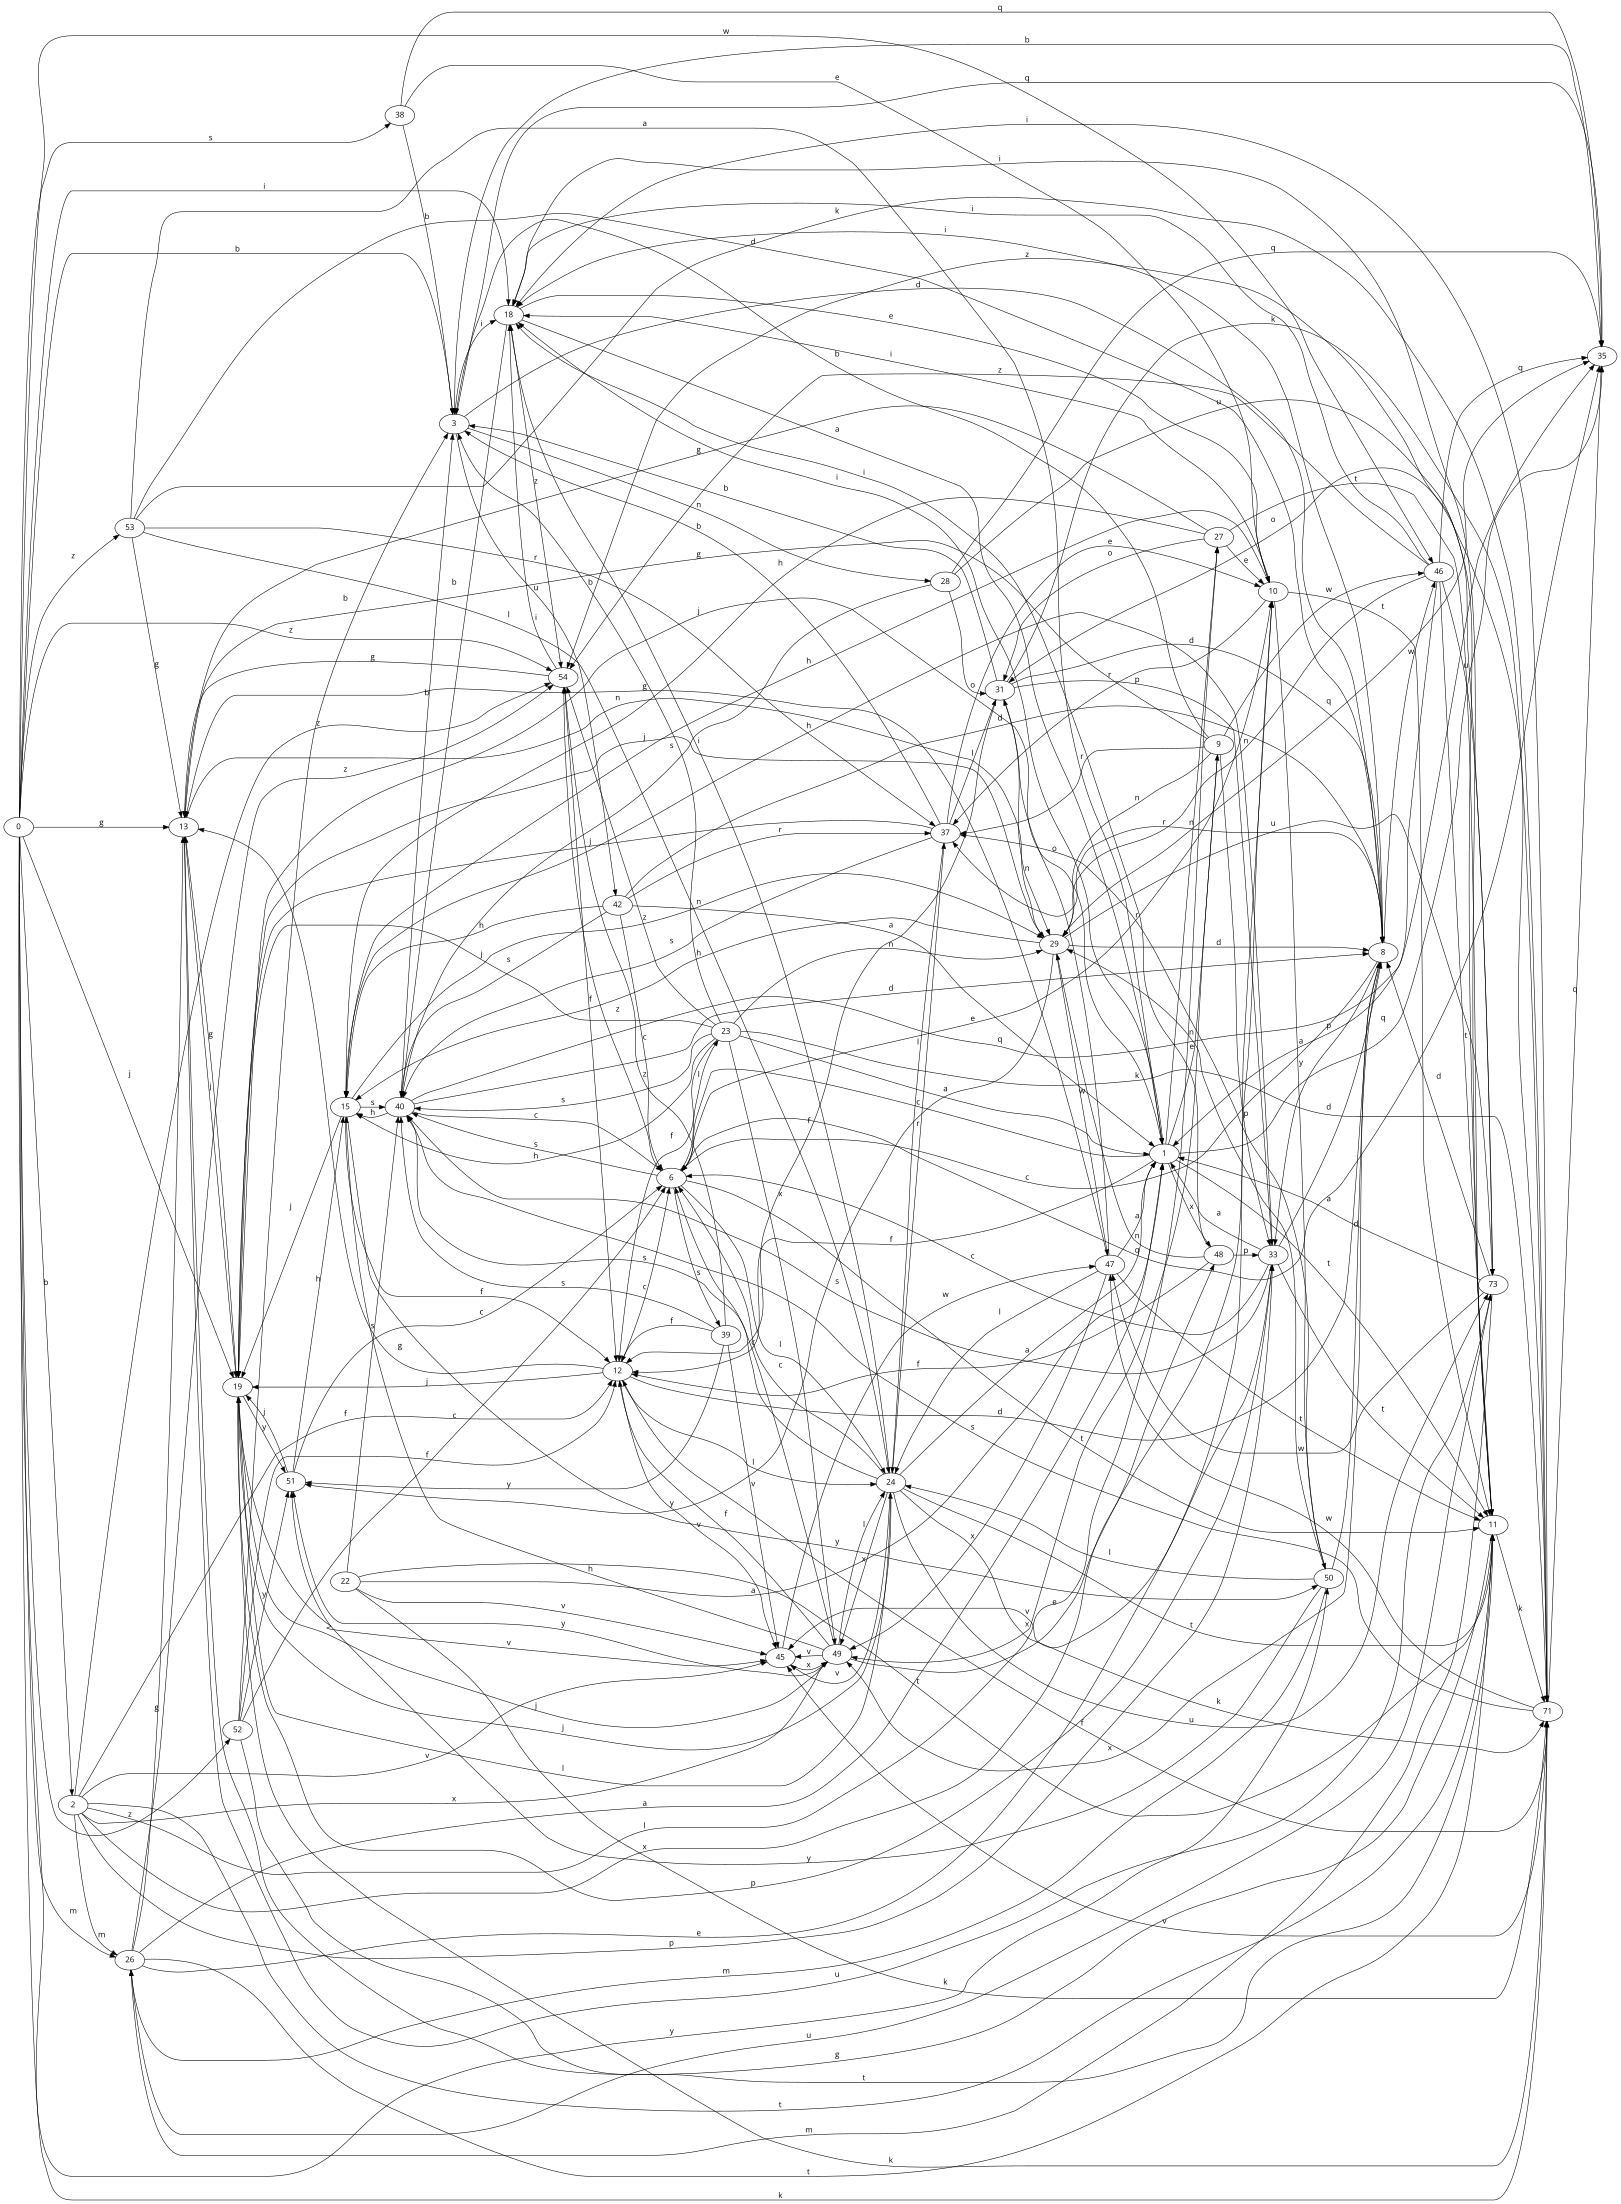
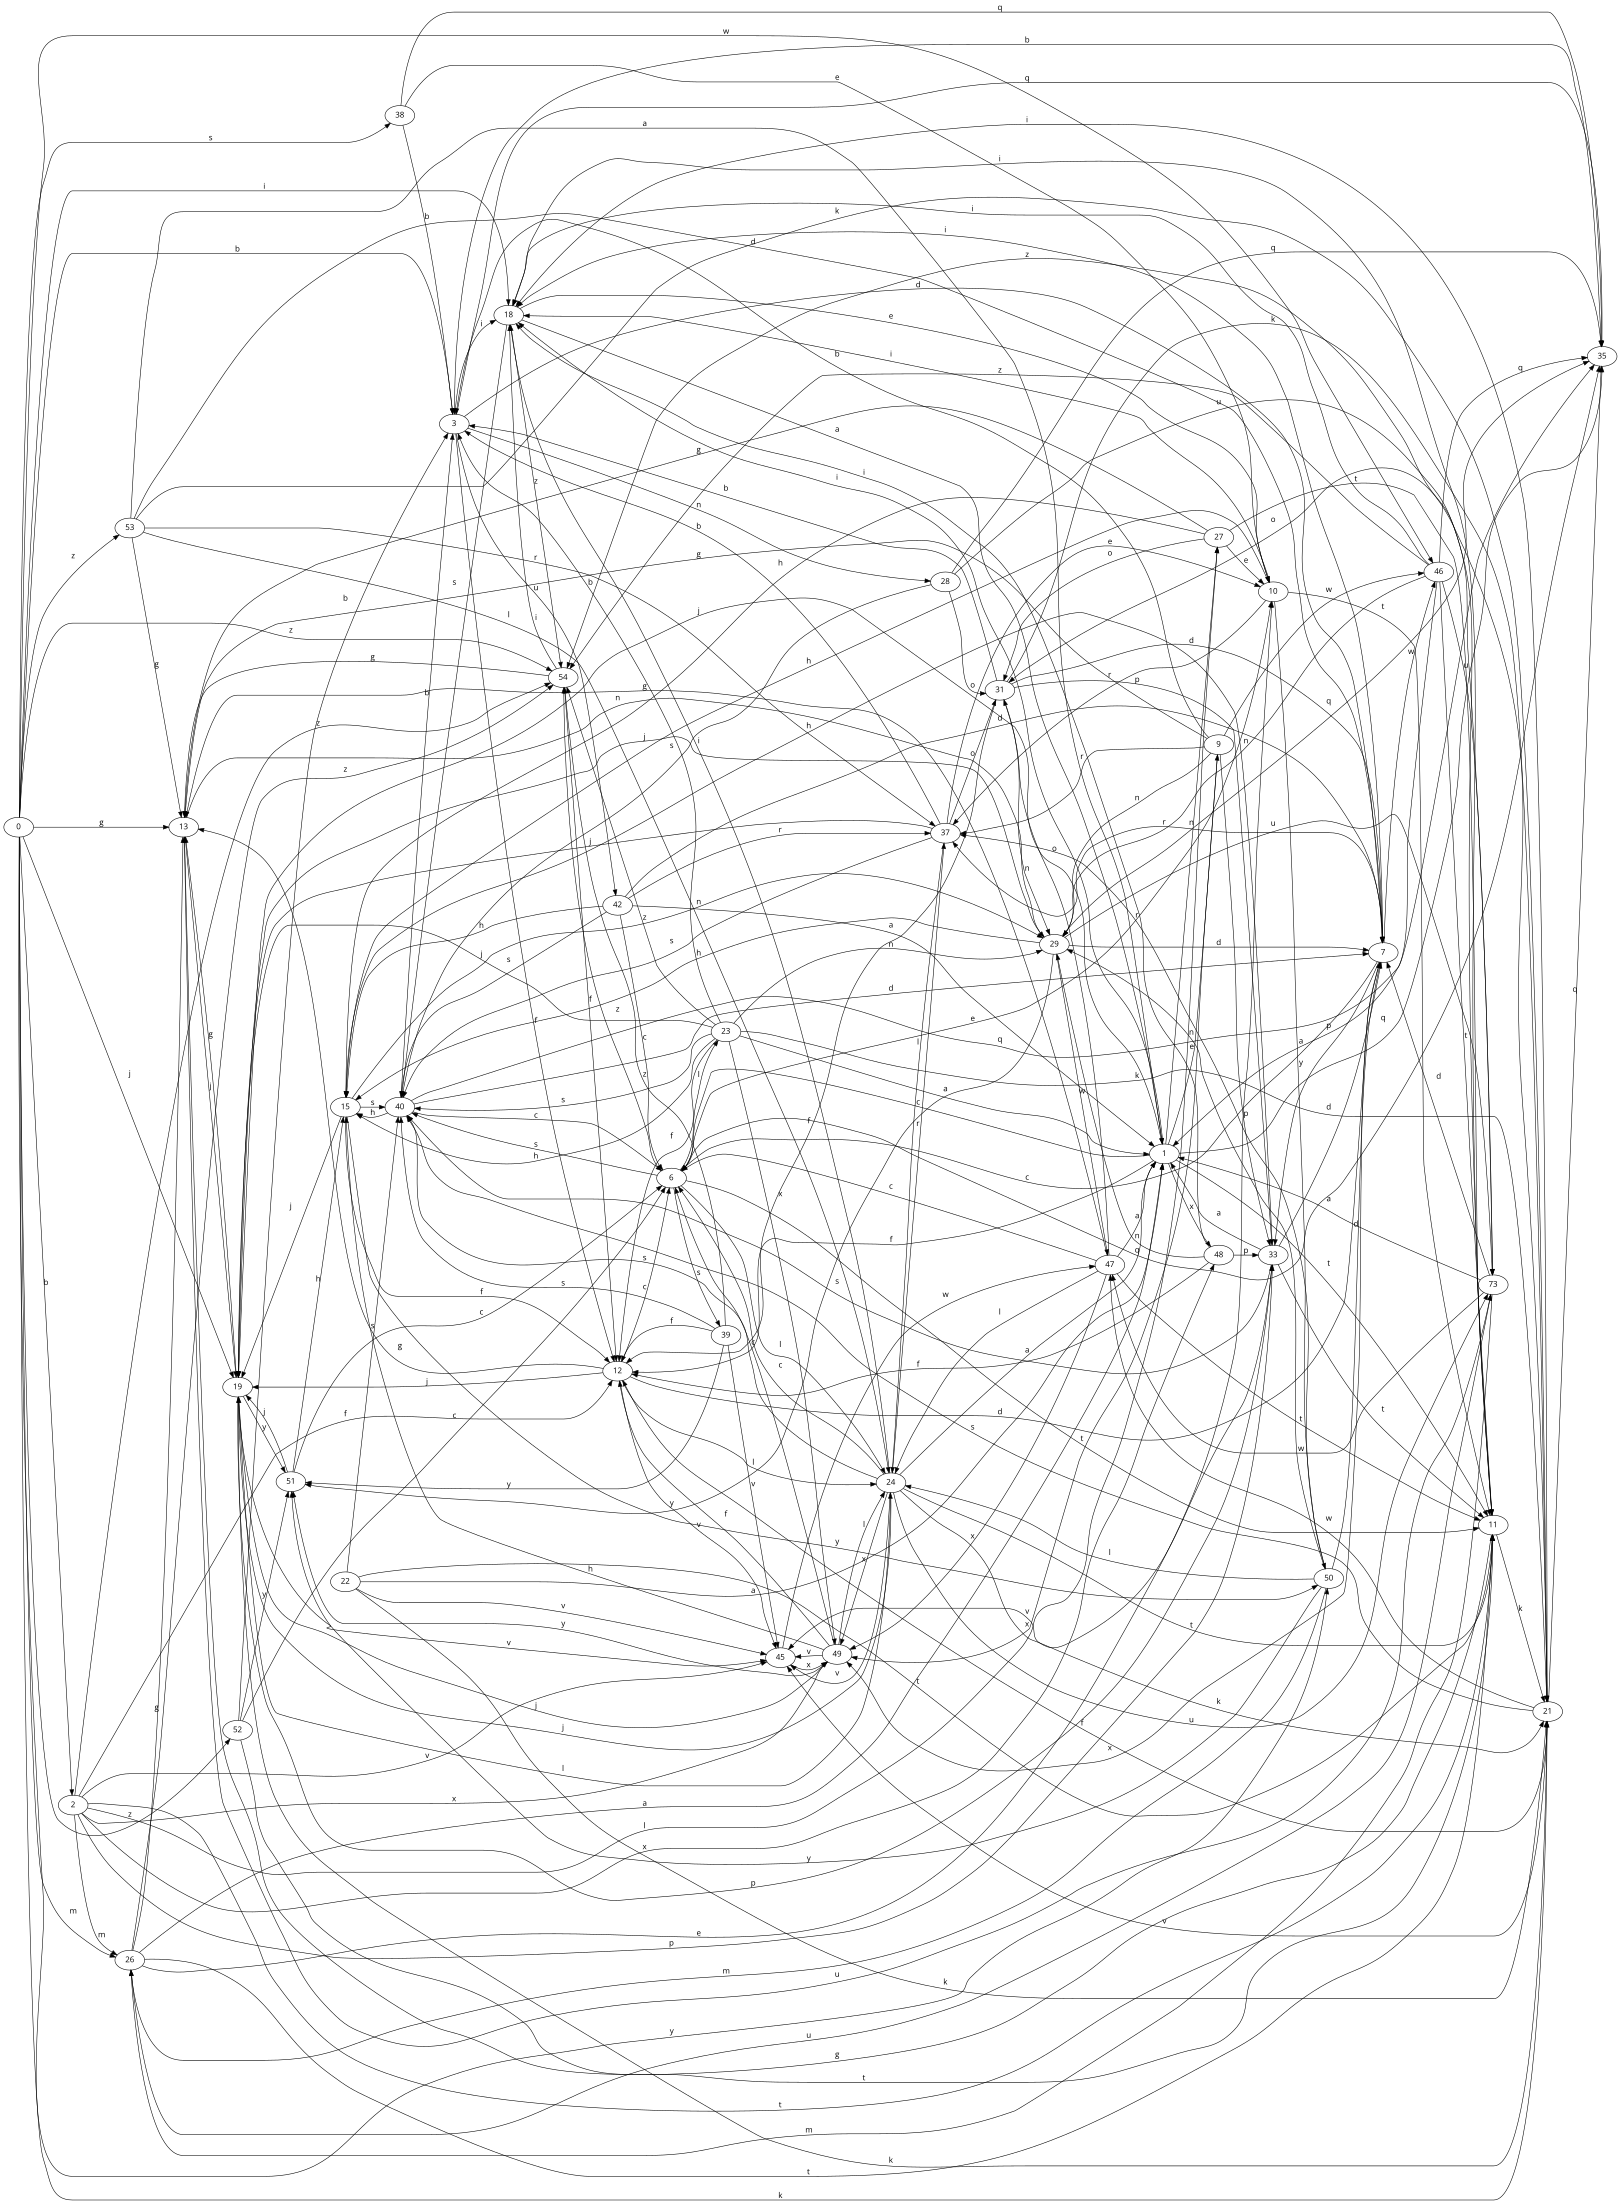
edge "18" -> "40": label "b" -> "s"
edge "37" -> "31": label "l" -> "o"
node "8": label "8" -> "7"
edge "49" -> "10": removed, label "e"
edge "33" -> "6": now "47" -> "6"
edge "52" -> "12": now "3" -> "12"
node "71": label "71" -> "21"
